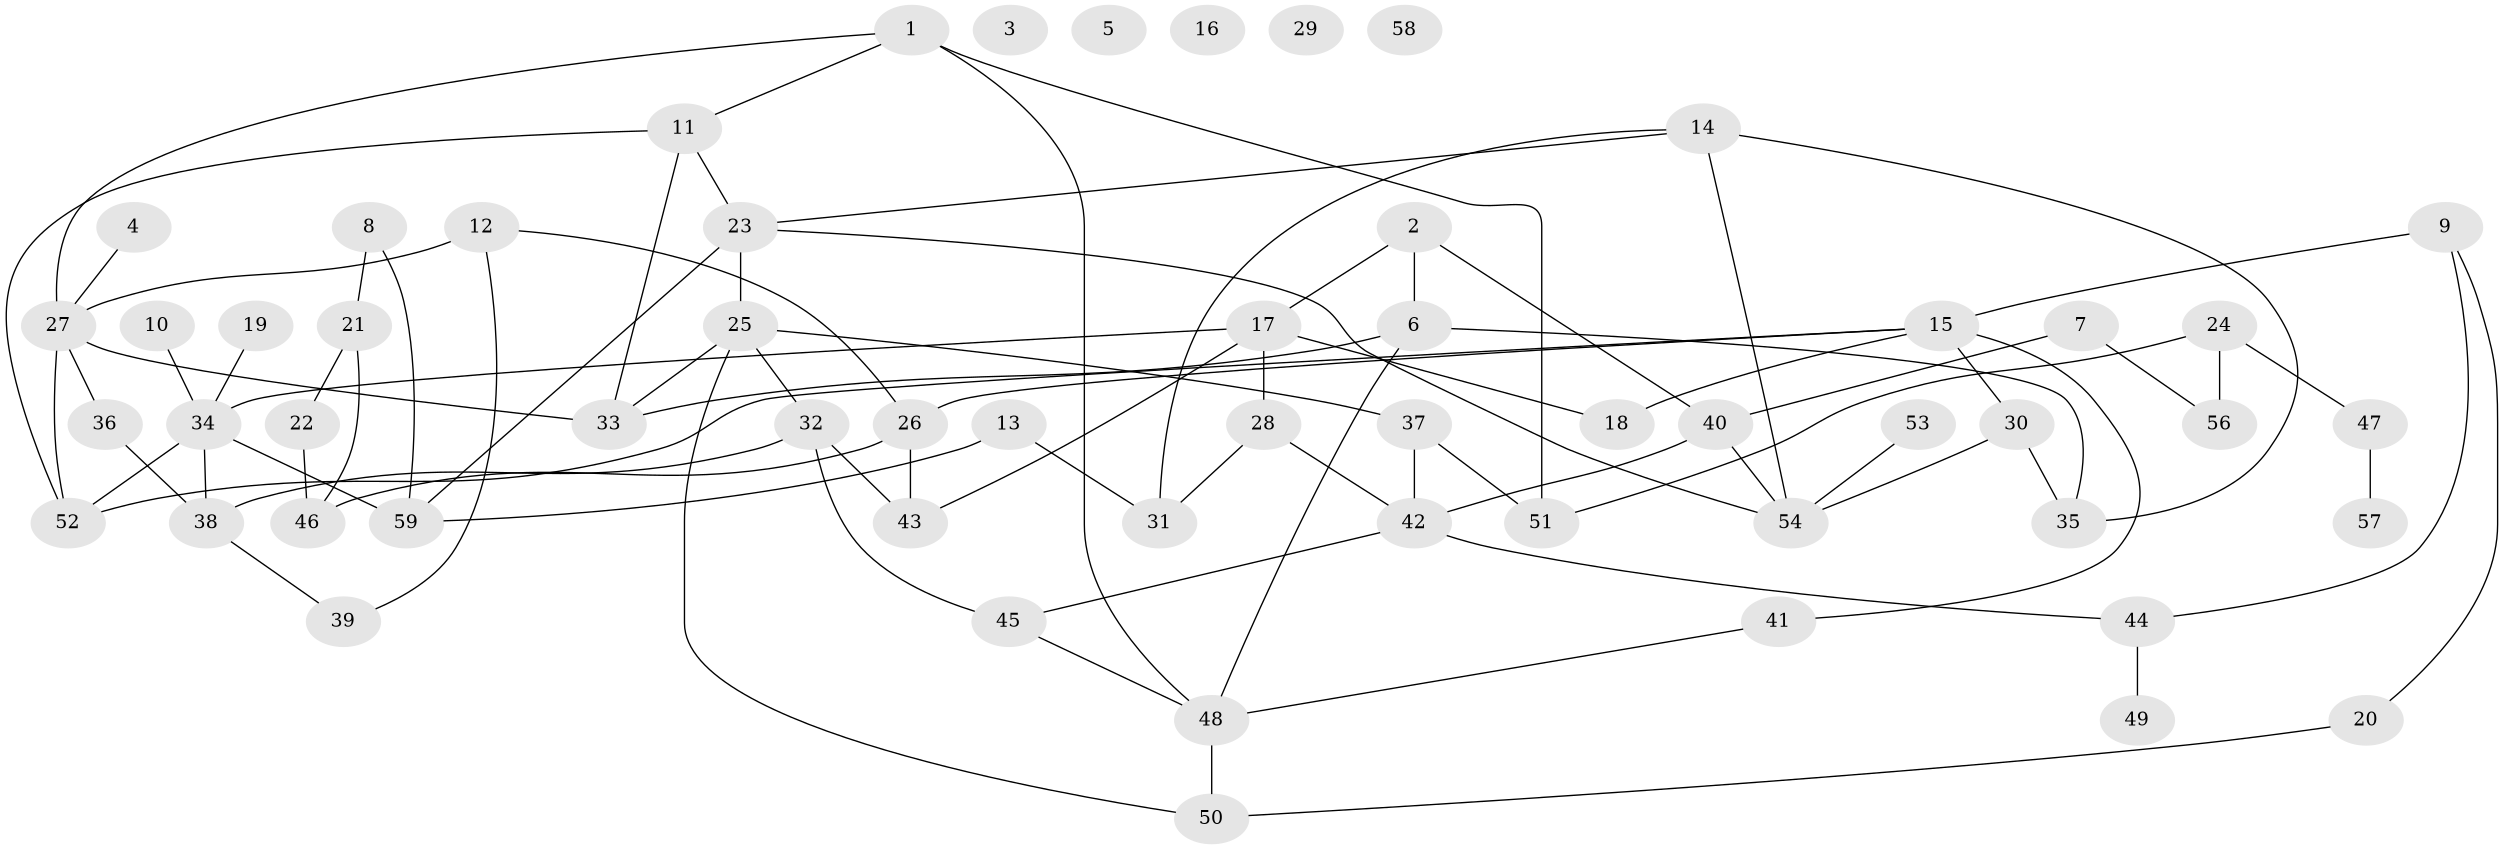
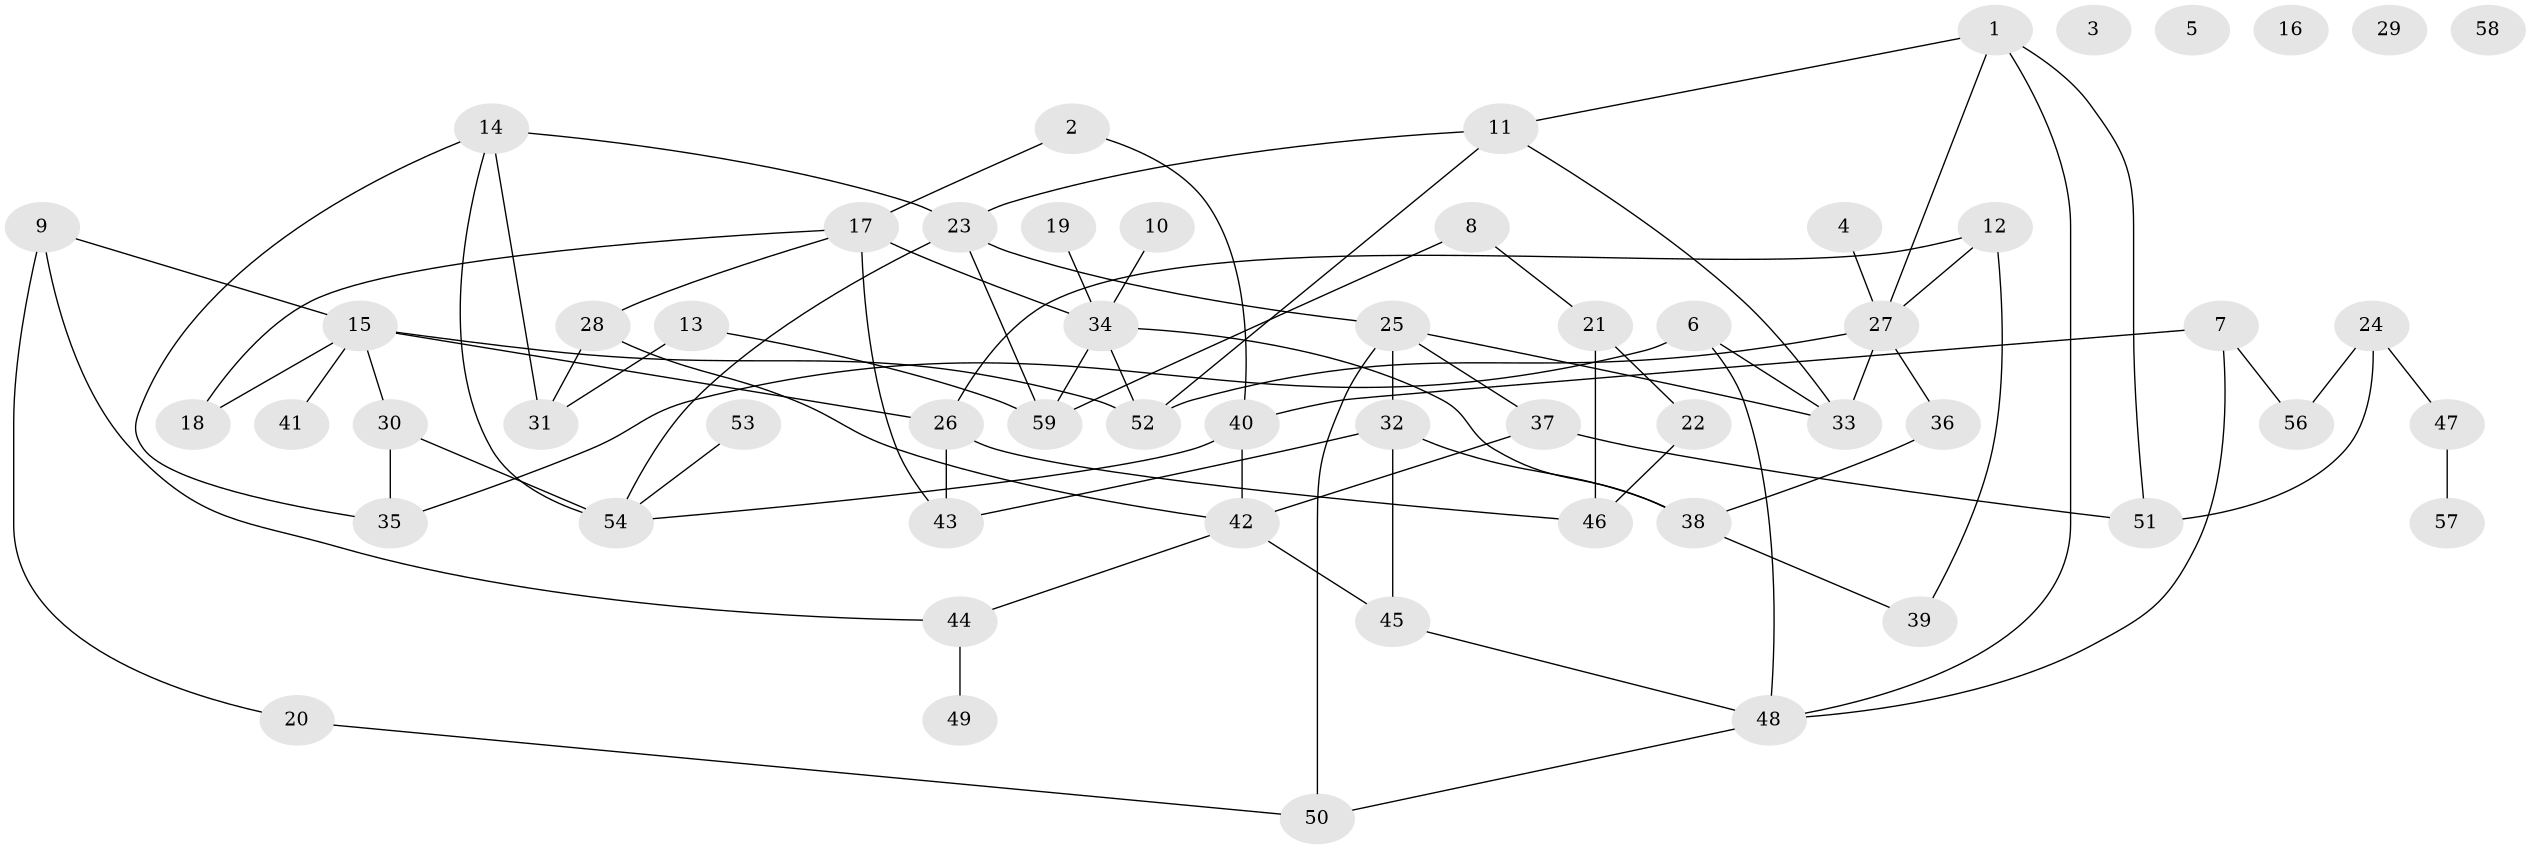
edge "2" -- "6": removed
edge "41" -- "48": now "7" -- "48"
